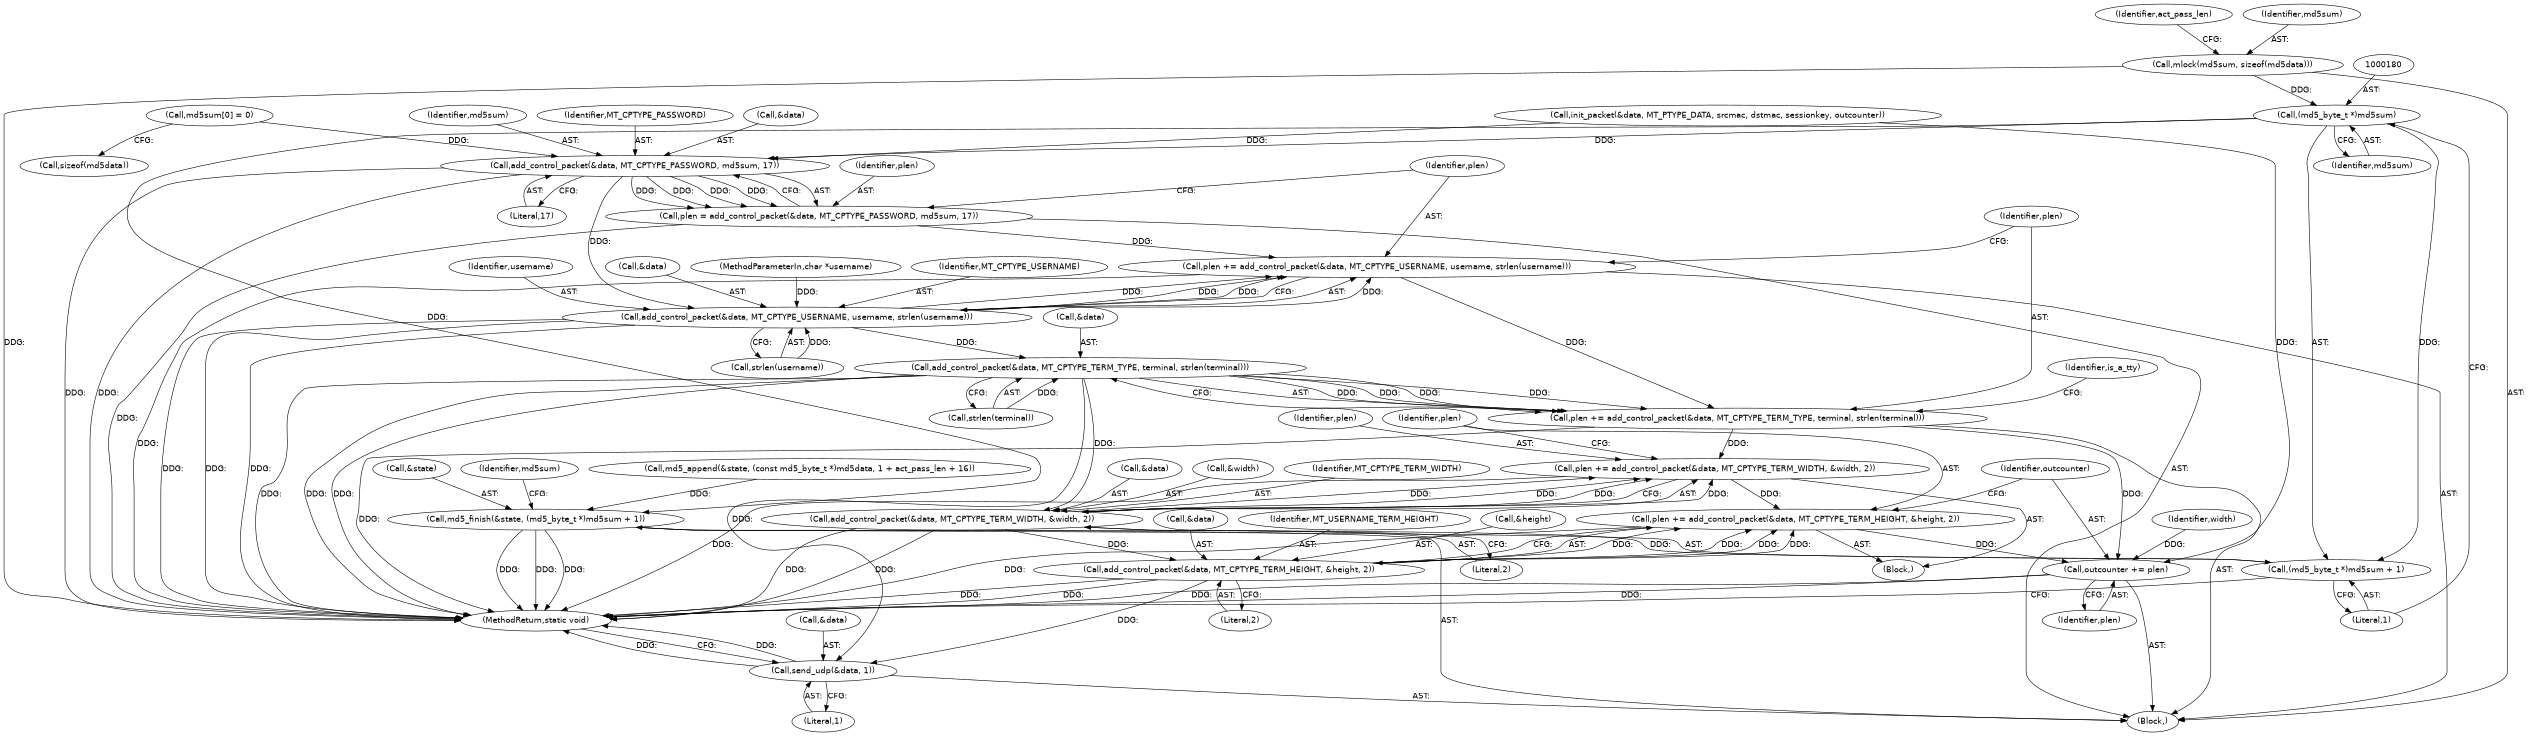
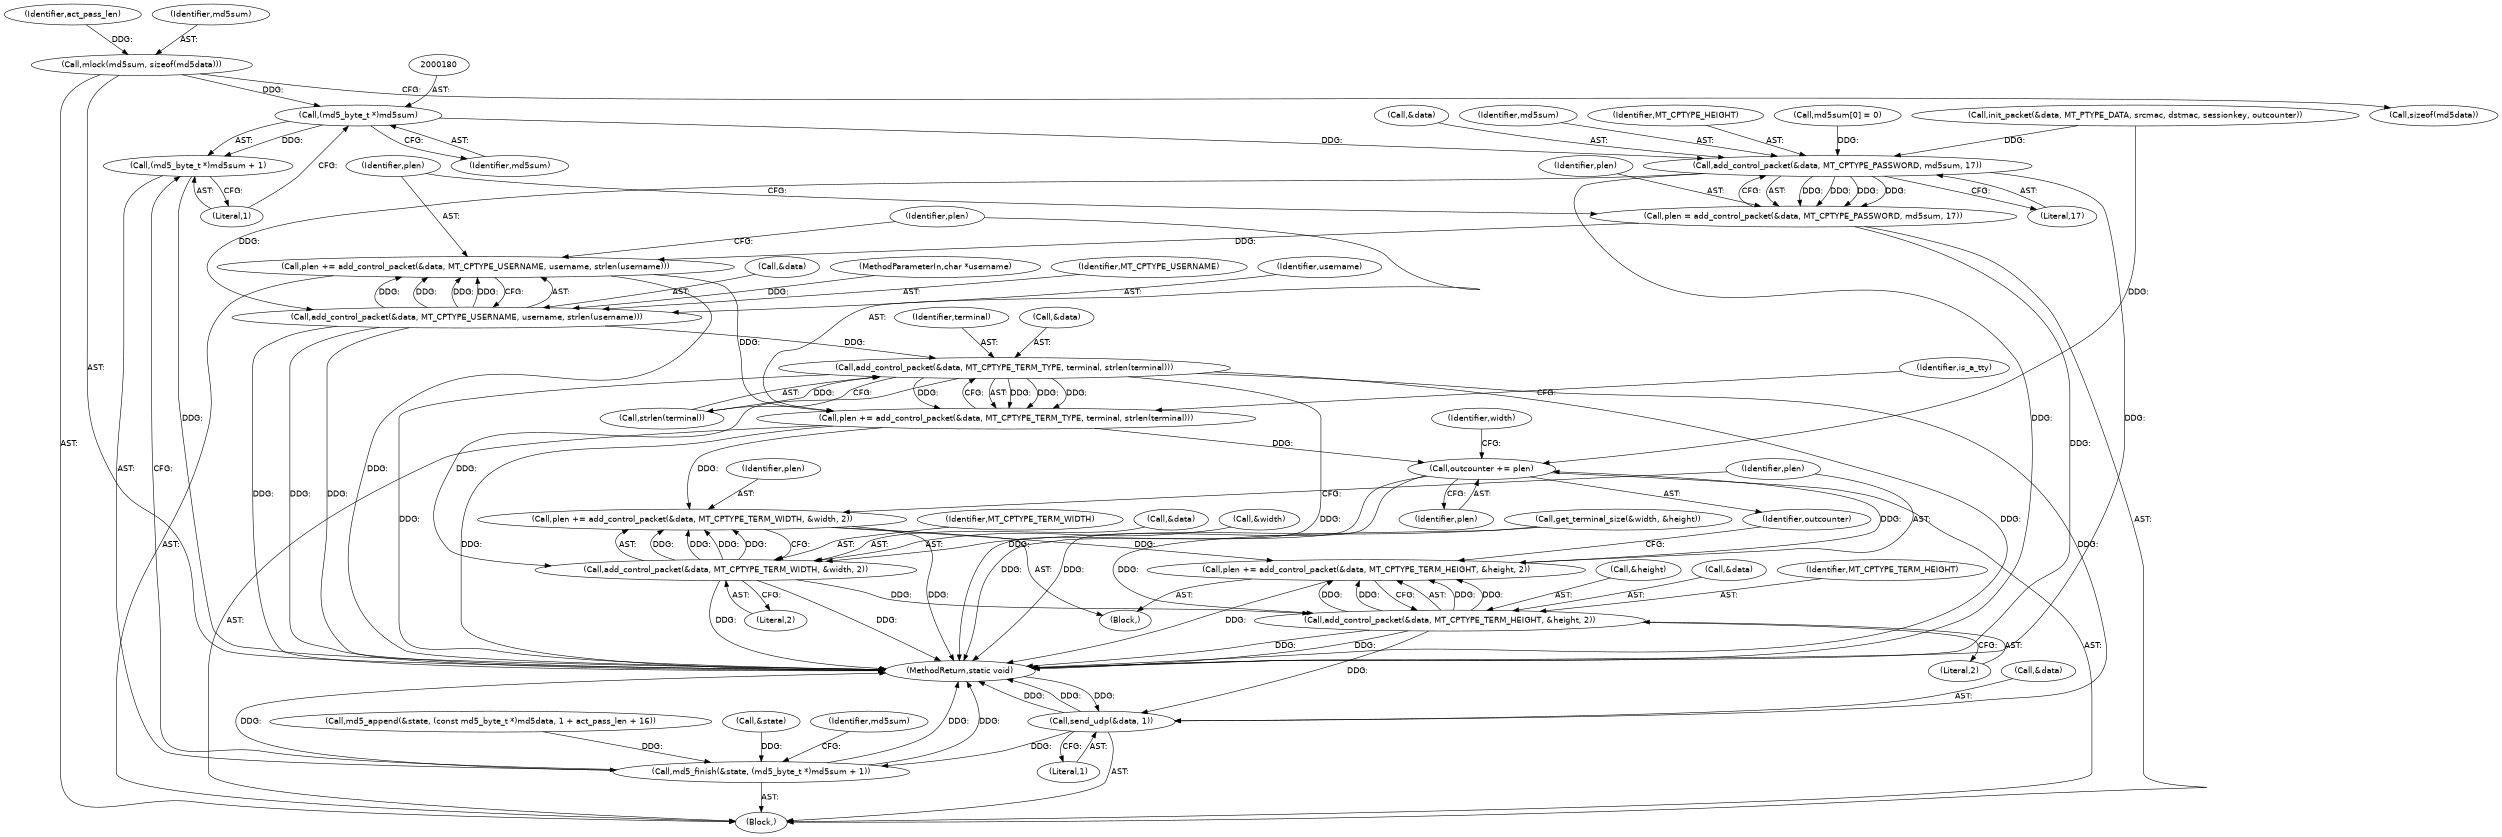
edge "(Identifier,act_pass_len)" -> "(Call,mlock(md5sum, sizeof(md5data)))": label "CFG: " -> "DDG: "
node "1000180": label "1000180" -> "2000180"
node "(Identifier,MT_CPTYPE_PASSWORD)": label "(Identifier,MT_CPTYPE_PASSWORD)" -> "(Identifier,MT_CPTYPE_HEIGHT)"
edge "(Call,(md5_byte_t *)md5sum)" -> "(Call,md5_finish(&state, (md5_byte_t *)md5sum + 1))": now "(Call,send_udp(&data, 1))" -> "(Call,md5_finish(&state, (md5_byte_t *)md5sum + 1))"
edge "(Call,md5sum[0] = 0)" -> "(Call,sizeof(md5data))": now "(Call,mlock(md5sum, sizeof(md5data)))" -> "(Call,sizeof(md5data))"
node "(Identifier,terminal)": added
edge "(Call,mlock(md5sum, sizeof(md5data)))" -> "(MethodReturn,static void)": label "DDG: " -> "AST: "
node "(Call,strlen(username))": removed
edge "(Call,&state)" -> "(Call,md5_finish(&state, (md5_byte_t *)md5sum + 1))": label "AST: " -> "DDG: "
edge "(Identifier,outcounter)" -> "(Call,outcounter += plen)": reversed
node "(Identifier,MT_USERNAME_TERM_HEIGHT)": label "(Identifier,MT_USERNAME_TERM_HEIGHT)" -> "(Identifier,MT_CPTYPE_TERM_HEIGHT)"
node "(Call,get_terminal_size(&width, &height))": added
edge "(Call,md5_finish(&state, (md5_byte_t *)md5sum + 1))" -> "(Call,(md5_byte_t *)md5sum + 1)": label "DDG: " -> "CFG: "
edge "(Identifier,width)" -> "(Call,outcounter += plen)": label "DDG: " -> "CFG: "
edge "(Call,(md5_byte_t *)md5sum + 1)" -> "(MethodReturn,static void)": label "CFG: " -> "DDG: "
edge "(MethodReturn,static void)" -> "(Call,send_udp(&data, 1))": label "CFG: " -> "DDG: "
